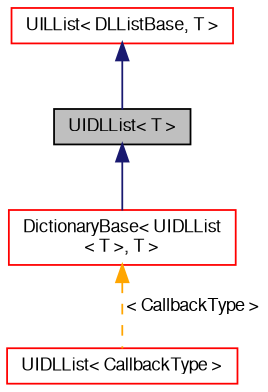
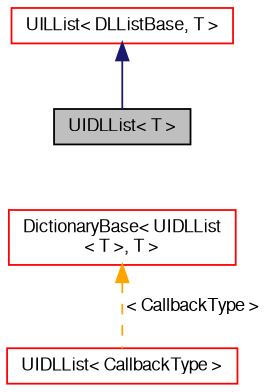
edge "DictionaryBase< UIDLList < T >, T >" -> "UIDLList< T >": removed
